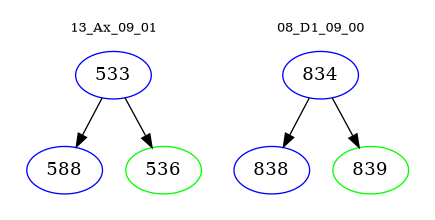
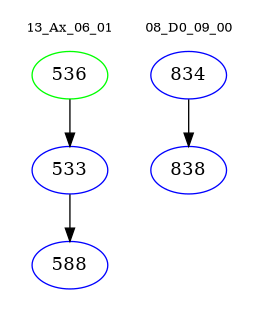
cluster "13_Ax_09_01": label "13_Ax_09_01" -> "13_Ax_06_01"
cluster "08_D1_09_00": label "08_D1_09_00" -> "08_D0_09_00"
edge "533" -> "536": reversed
node "839": removed
